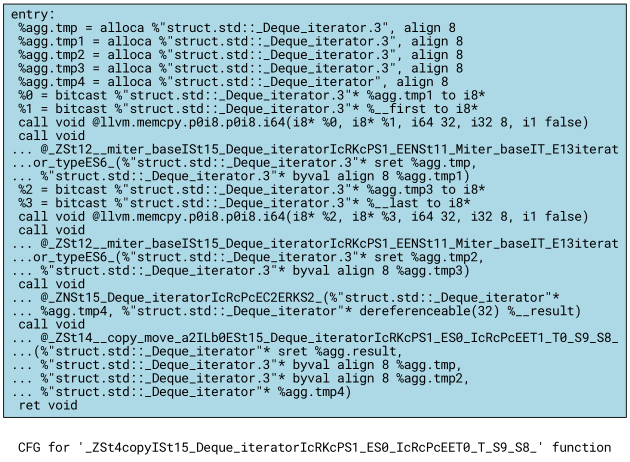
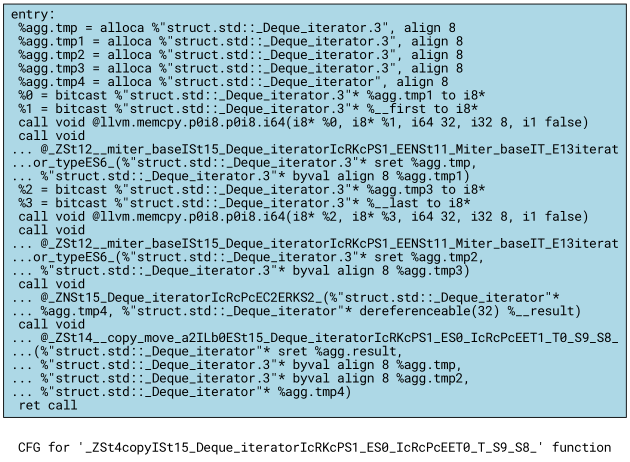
node "entry:": text "ret void" -> "ret call"
